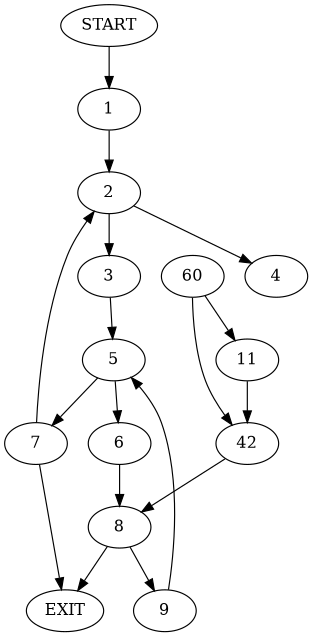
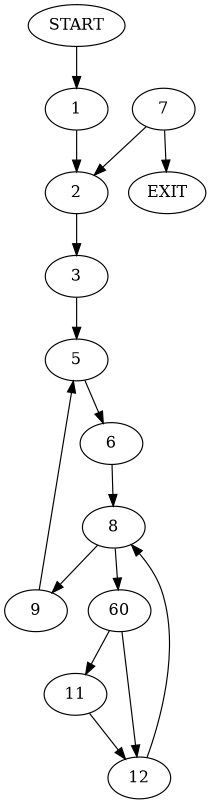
node "4": removed
edge "5" -> "7": removed
node "42": label "42" -> "12"
edge "8" -> "EXIT": now "8" -> "60"
